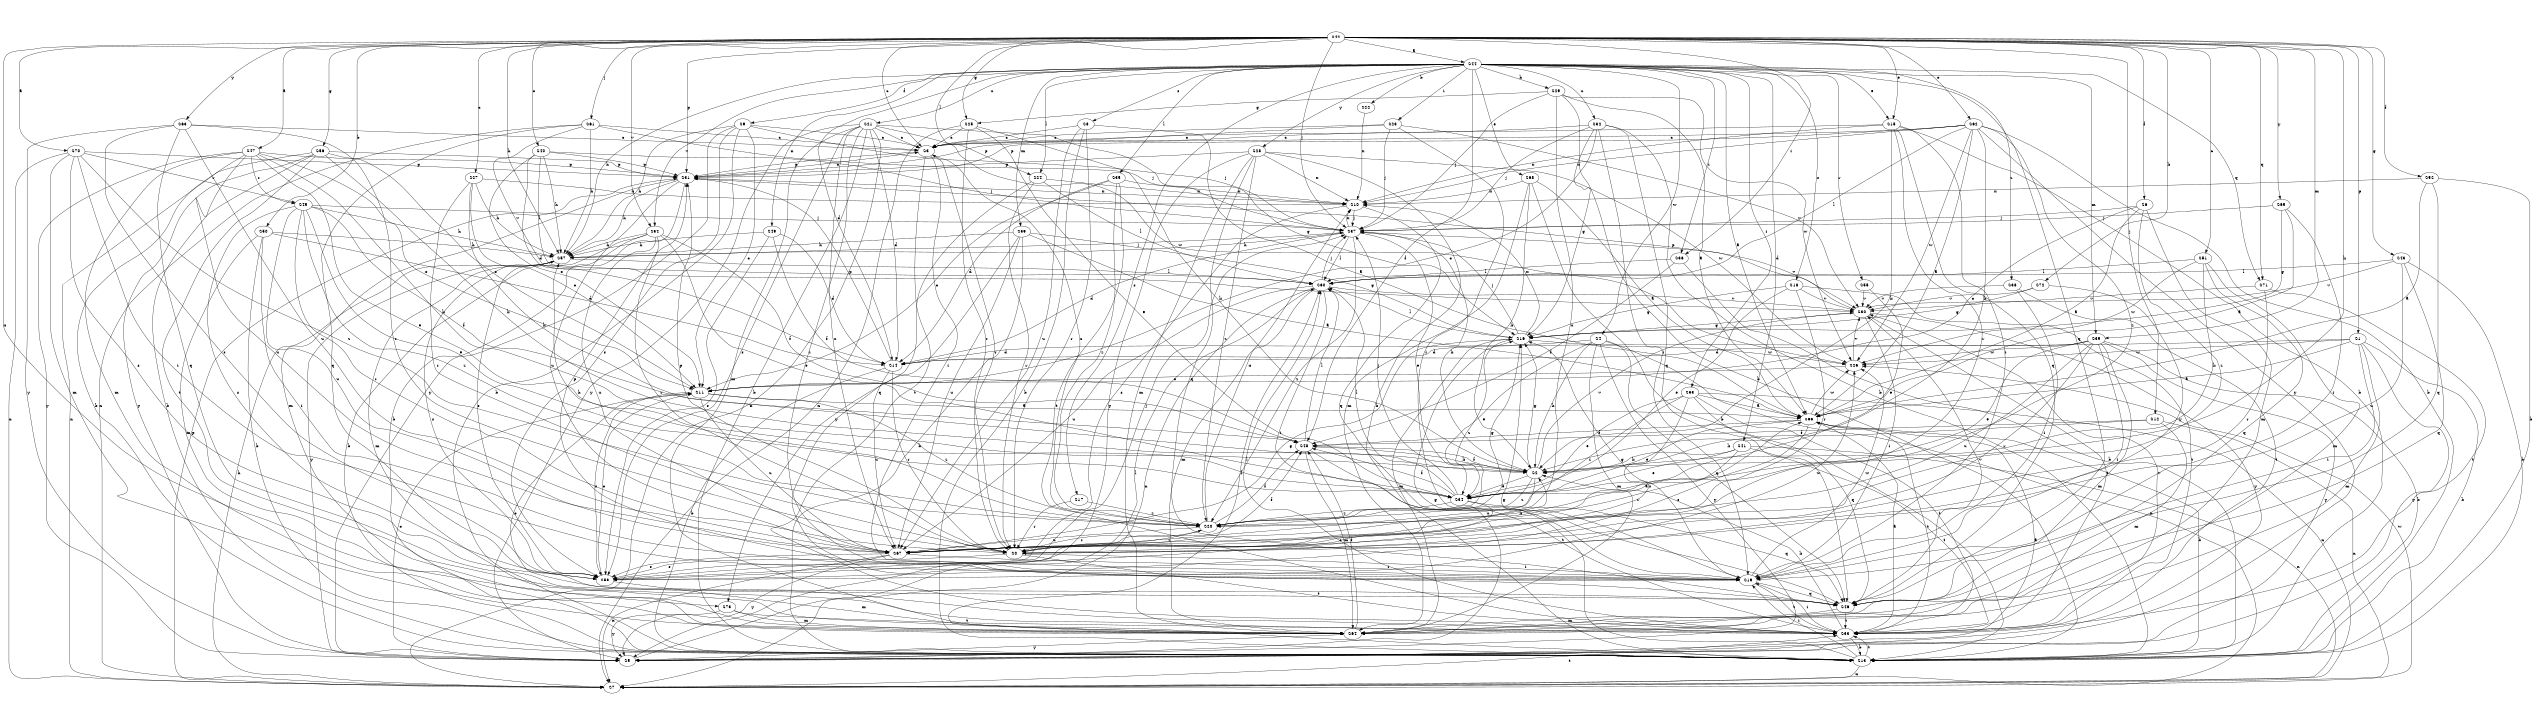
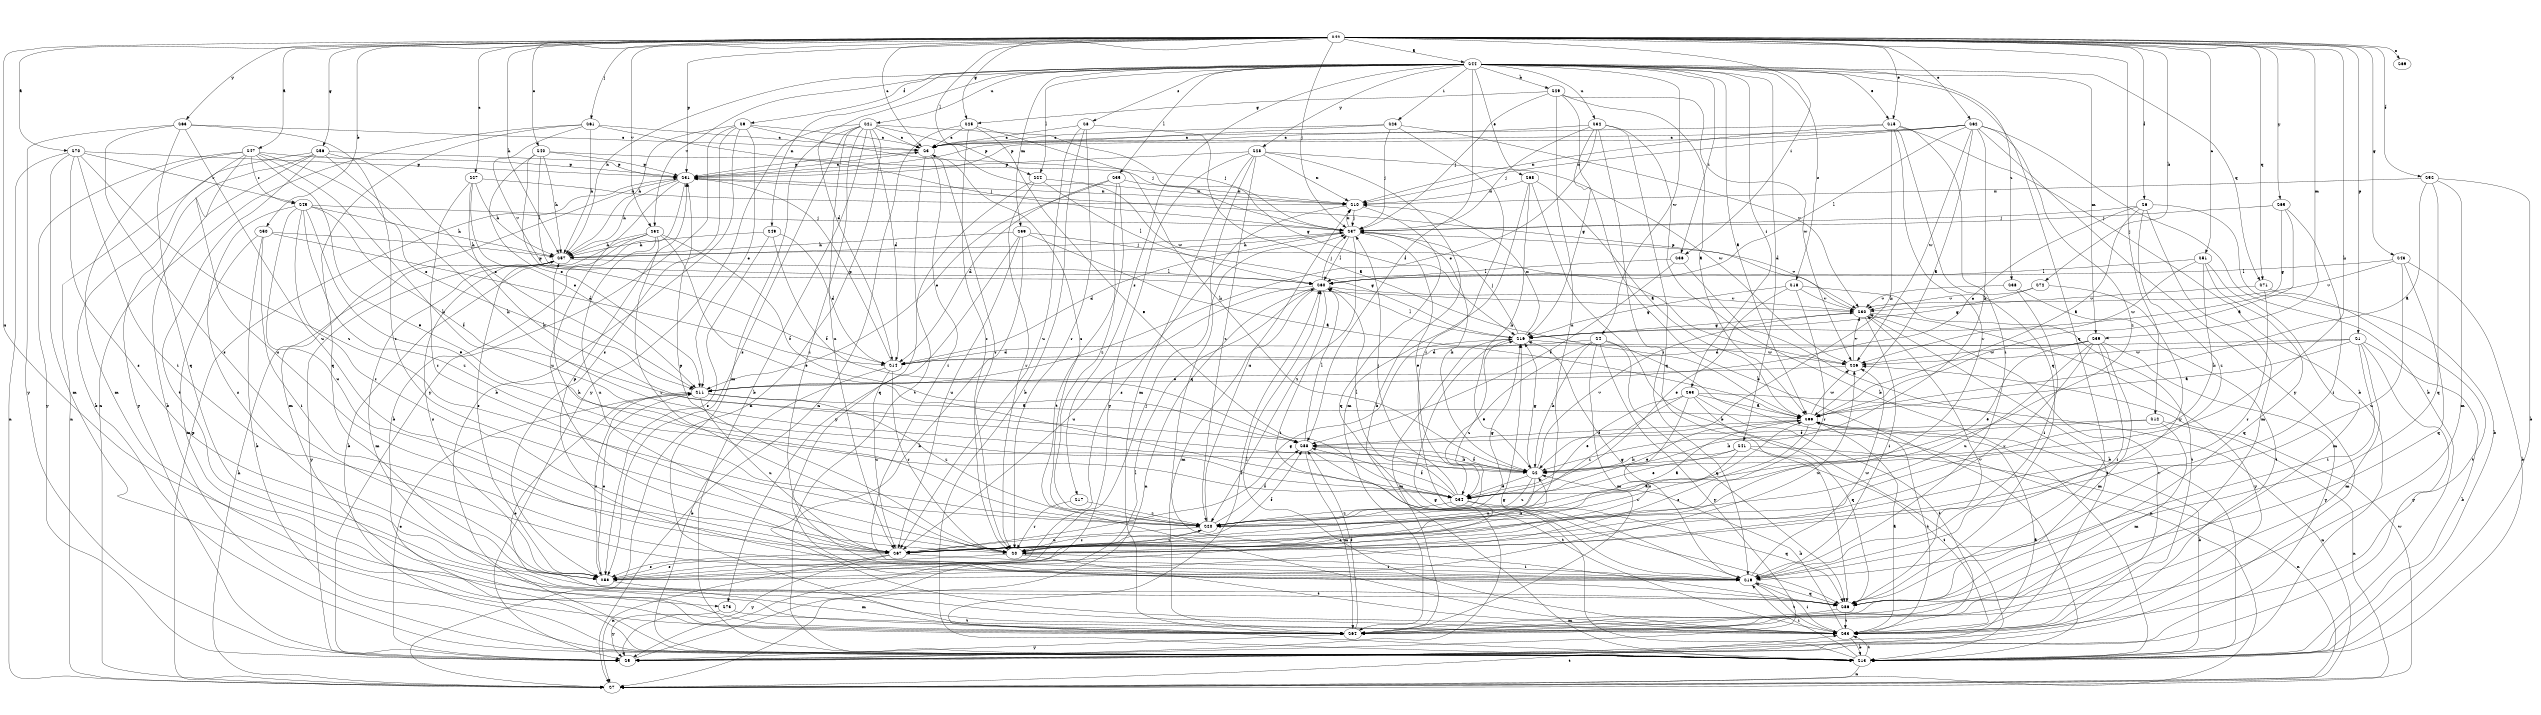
node "S69": added
node "S22": removed
edge "S40" -> "S14": label "d" -> "p"
node "S55": removed
node "S48": label "S48" -> "S88"
edge "S20" -> "S66": added, label "a"
edge "S39" -> "S13": now "S6" -> "S13"
node "S46": label "S46" -> "S86"
edge "S73" -> "S64": now "S52" -> "S64"
